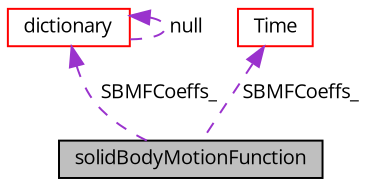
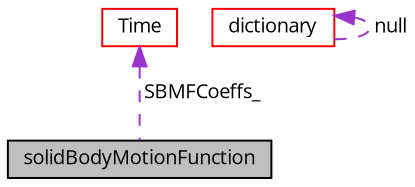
edge "solidBodyMotionFunction" -> "dictionary": removed, label "SBMFCoeffs_"
